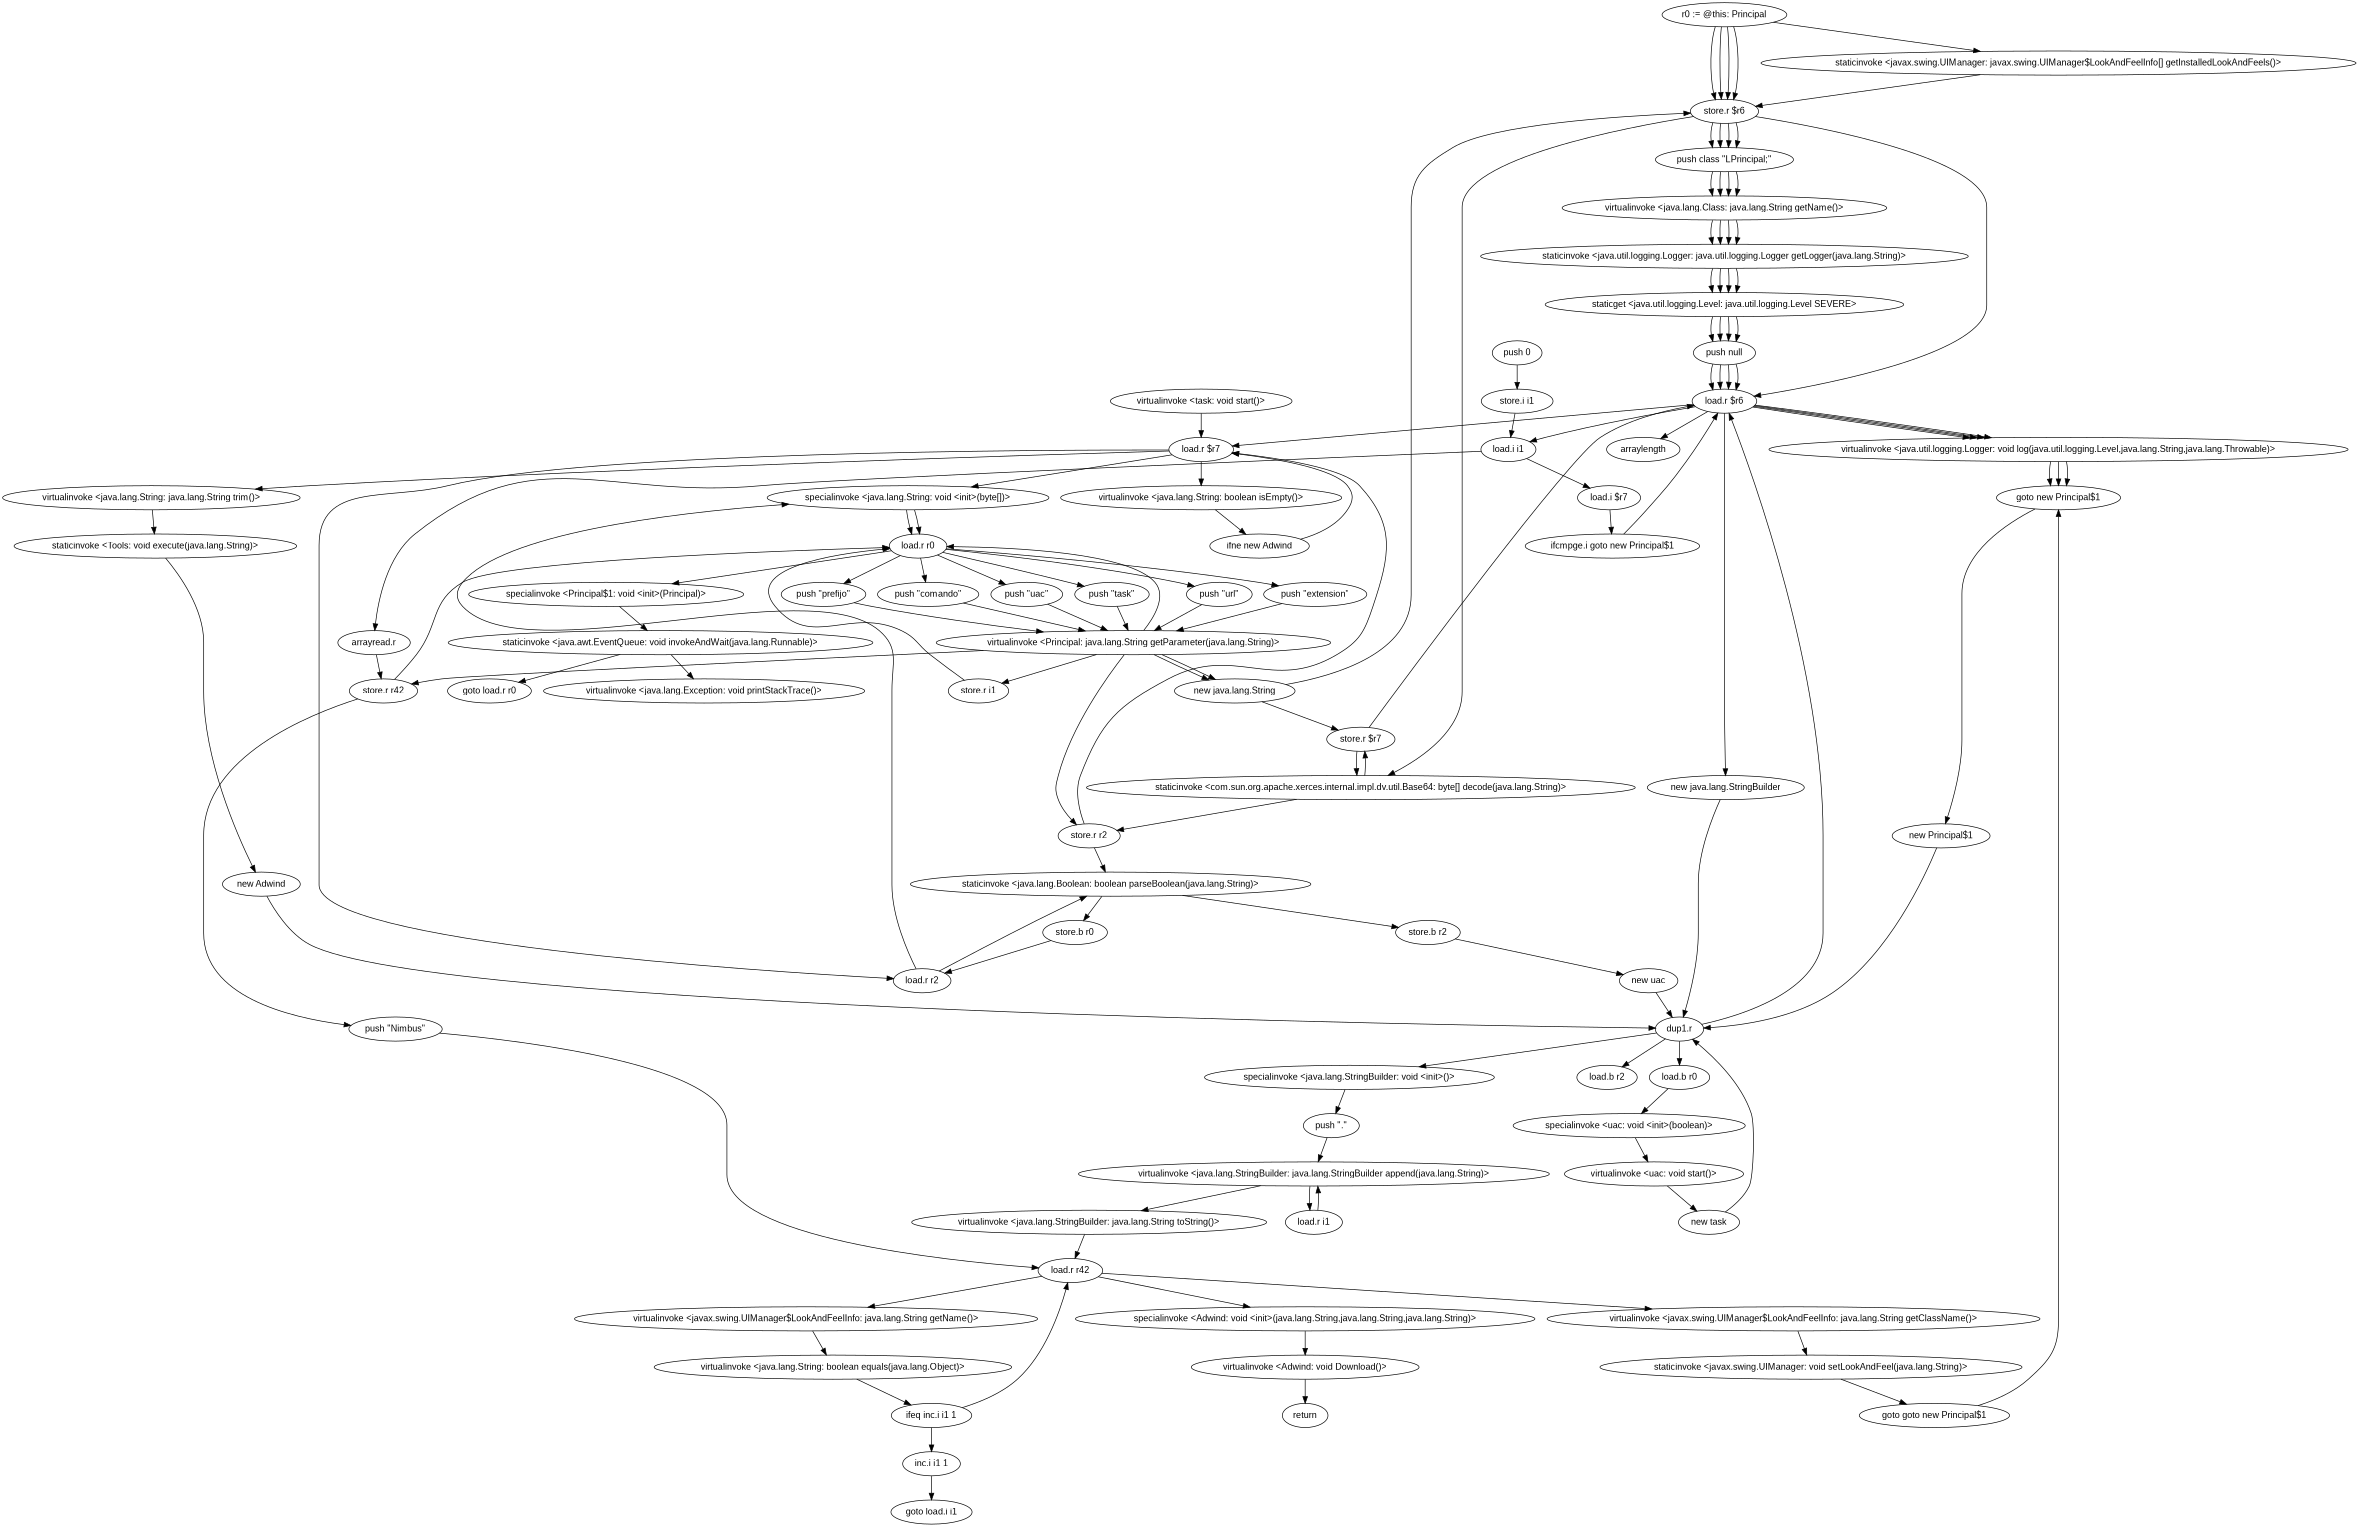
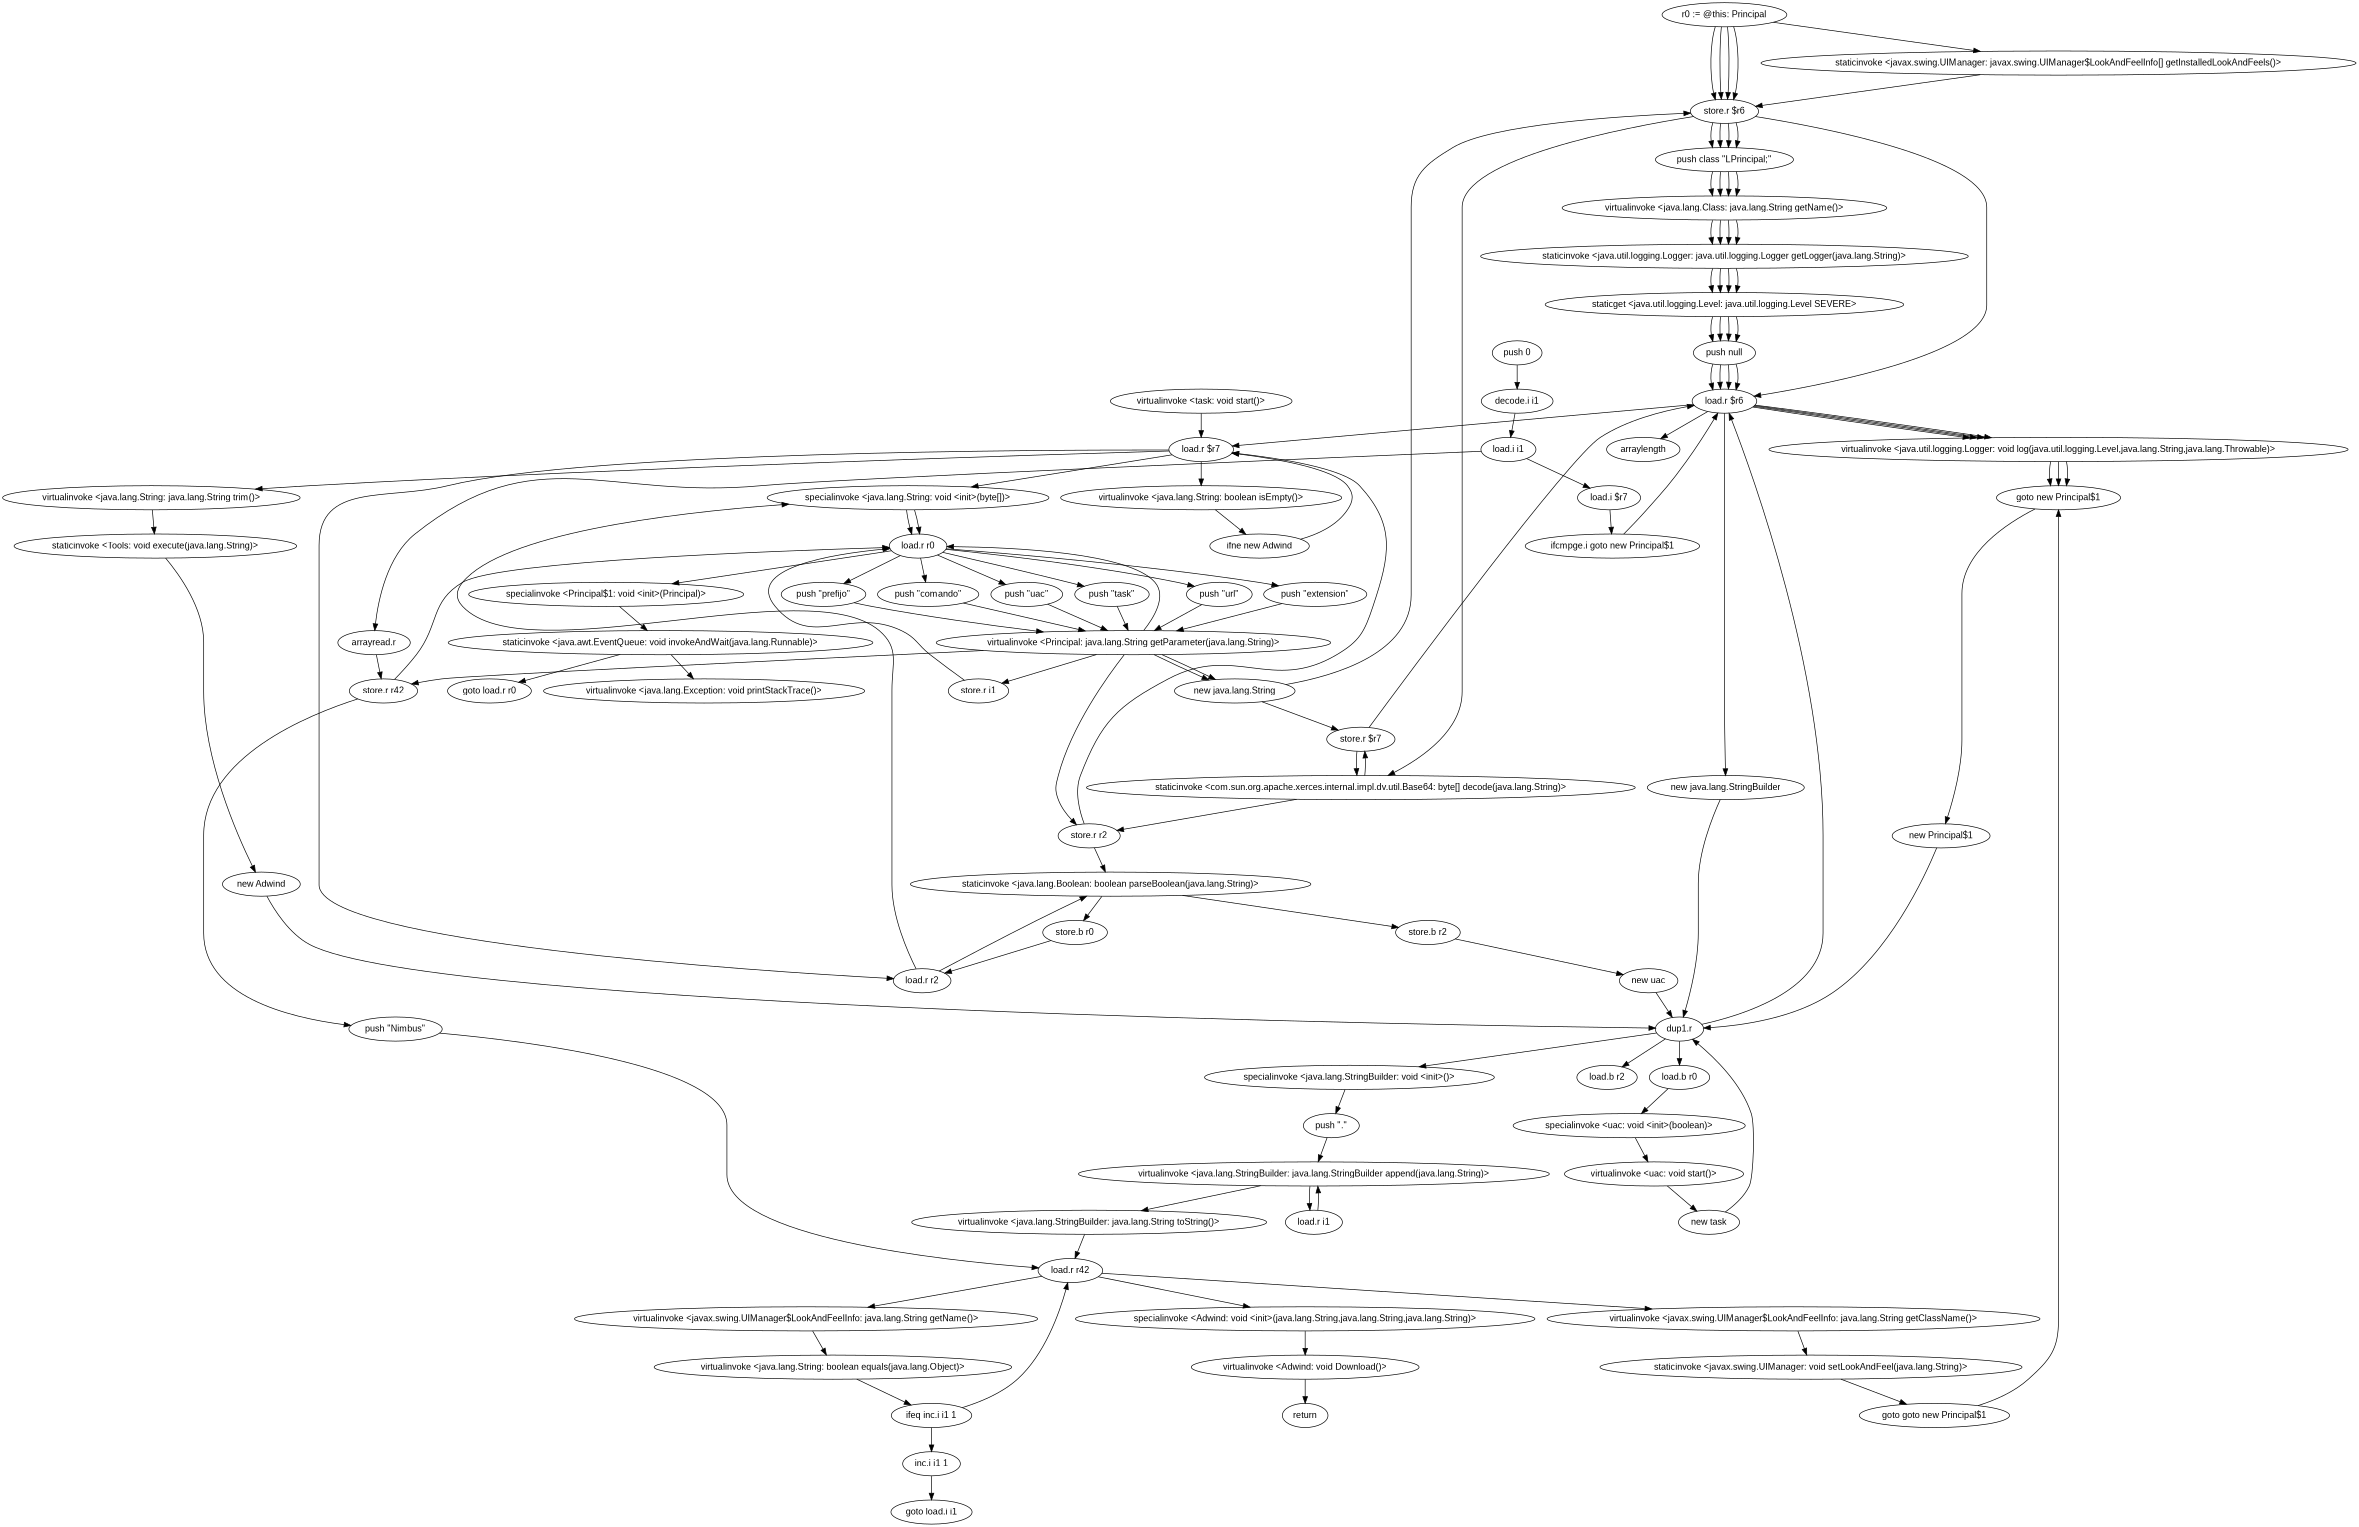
node "store.i i1": label "store.i i1" -> "decode.i i1"
edge "load.r $r6" -> "load.i i1": removed
